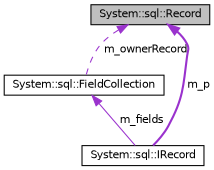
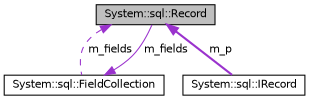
edge "System::sql::FieldCollection" -> "System::sql::Record": label " m_ownerRecord" -> " m_fields"
edge "System::sql::IRecord" -> "System::sql::FieldCollection": now "System::sql::Record" -> "System::sql::FieldCollection"
